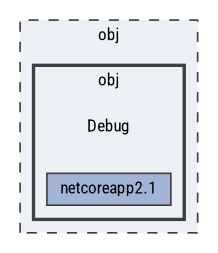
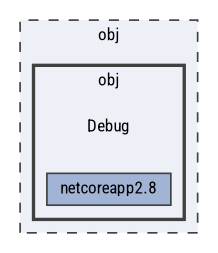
node "netcoreapp2.1": label "netcoreapp2.1" -> "netcoreapp2.8"
